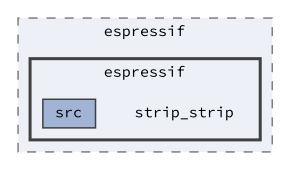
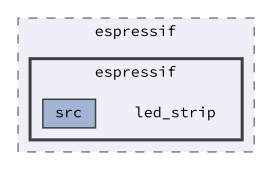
node "strip_strip": label "strip_strip" -> "led_strip"
